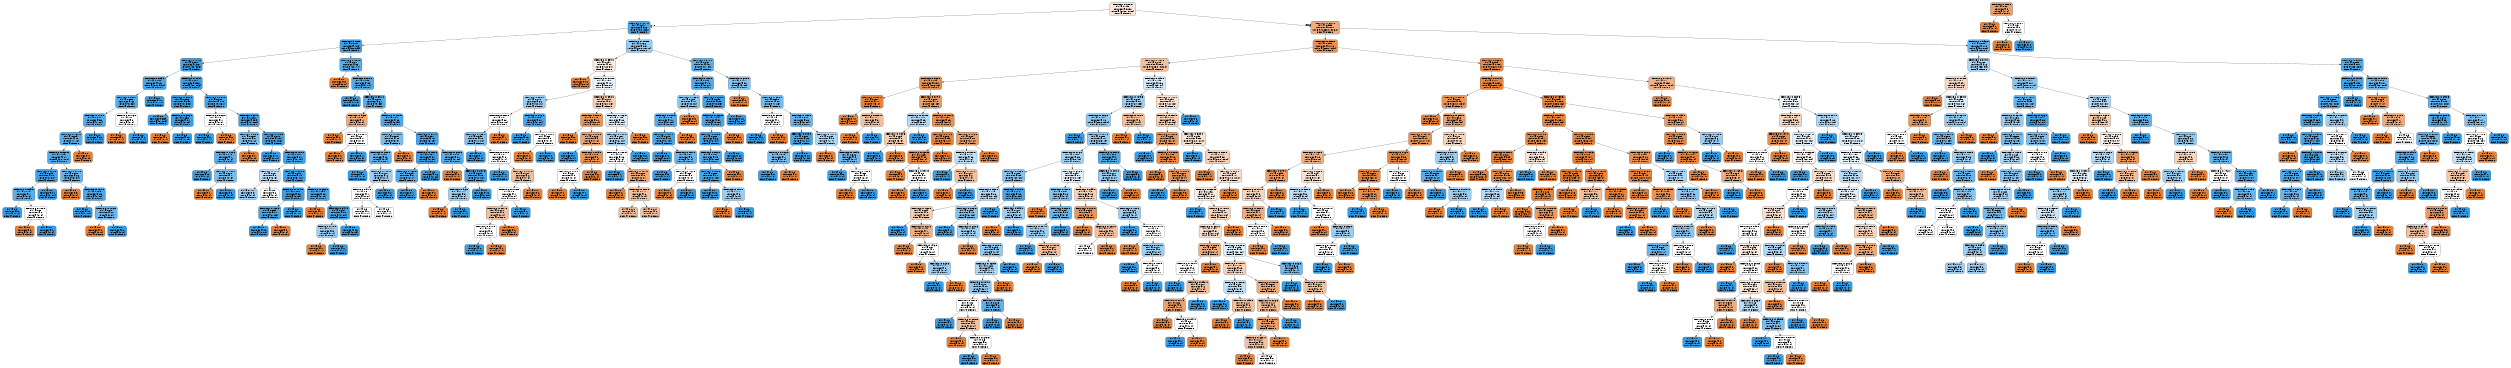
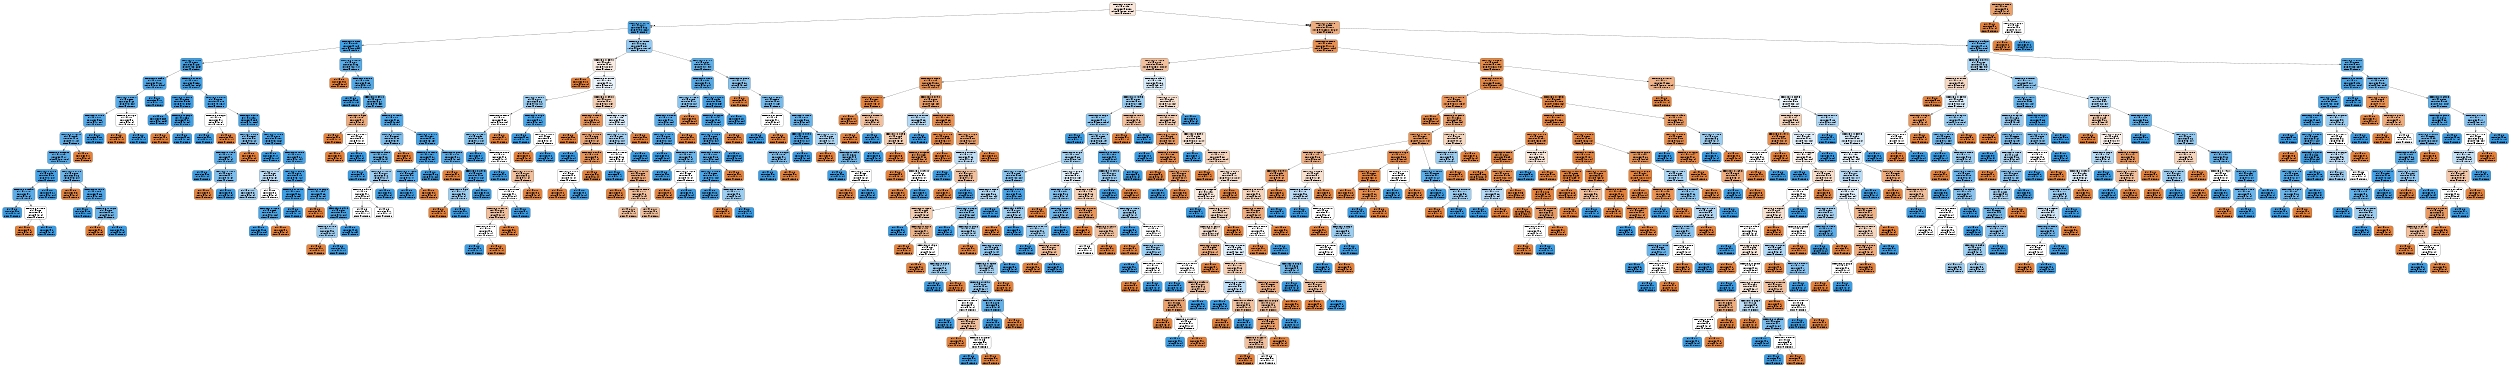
edge "Feature 1 ≤ 234.5" -> "Feature 1 ≤ 238.5": now "Feature 1 ≤ 237.5" -> "Feature 1 ≤ 238.5"
edge "Feature 1 ≤ 551.5" -> "Feature 1 ≤ 550.5": now "Feature 1 ≤ 548.5" -> "Feature 1 ≤ 550.5"
